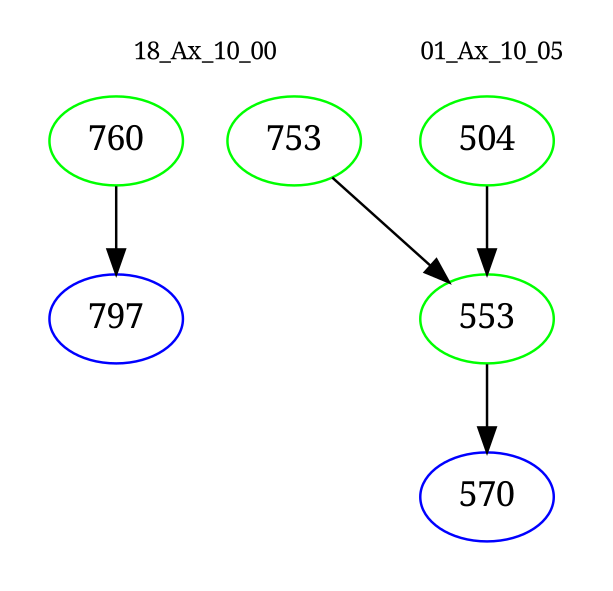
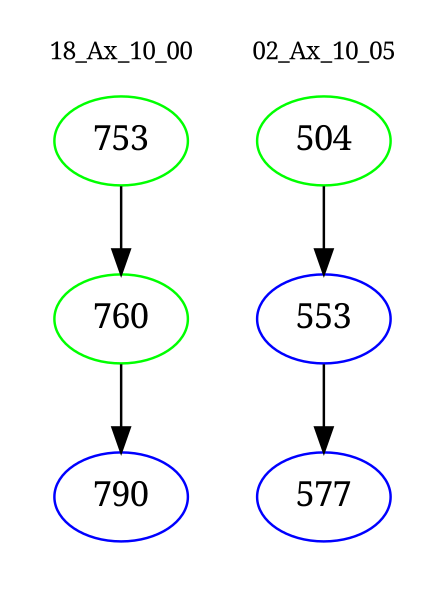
cluster "01_Ax_10_05": label "01_Ax_10_05" -> "02_Ax_10_05"
edge "753" -> "553": now "753" -> "760"
node "797": label "797" -> "790"
node "553": color green -> blue
node "570": label "570" -> "577"
